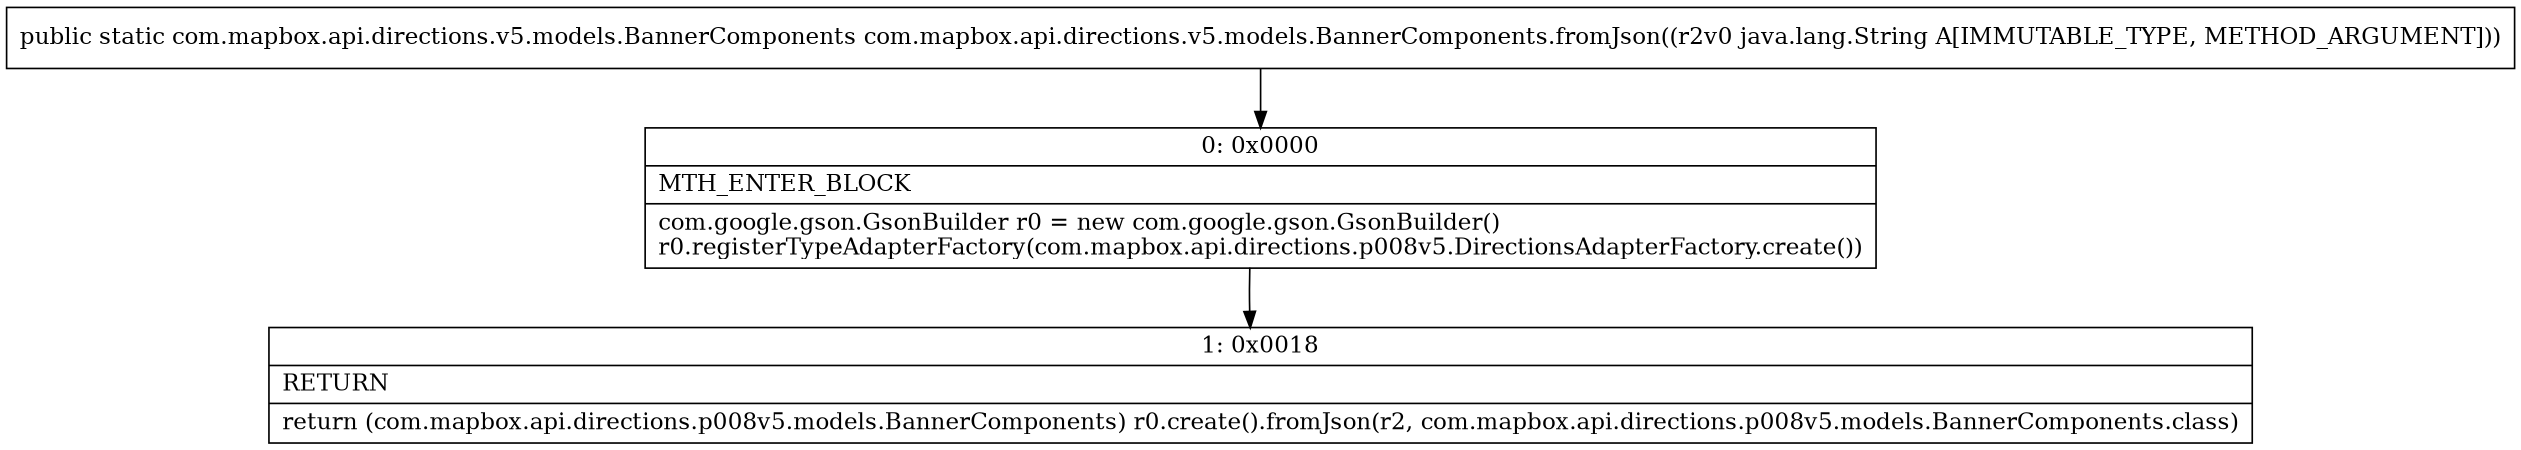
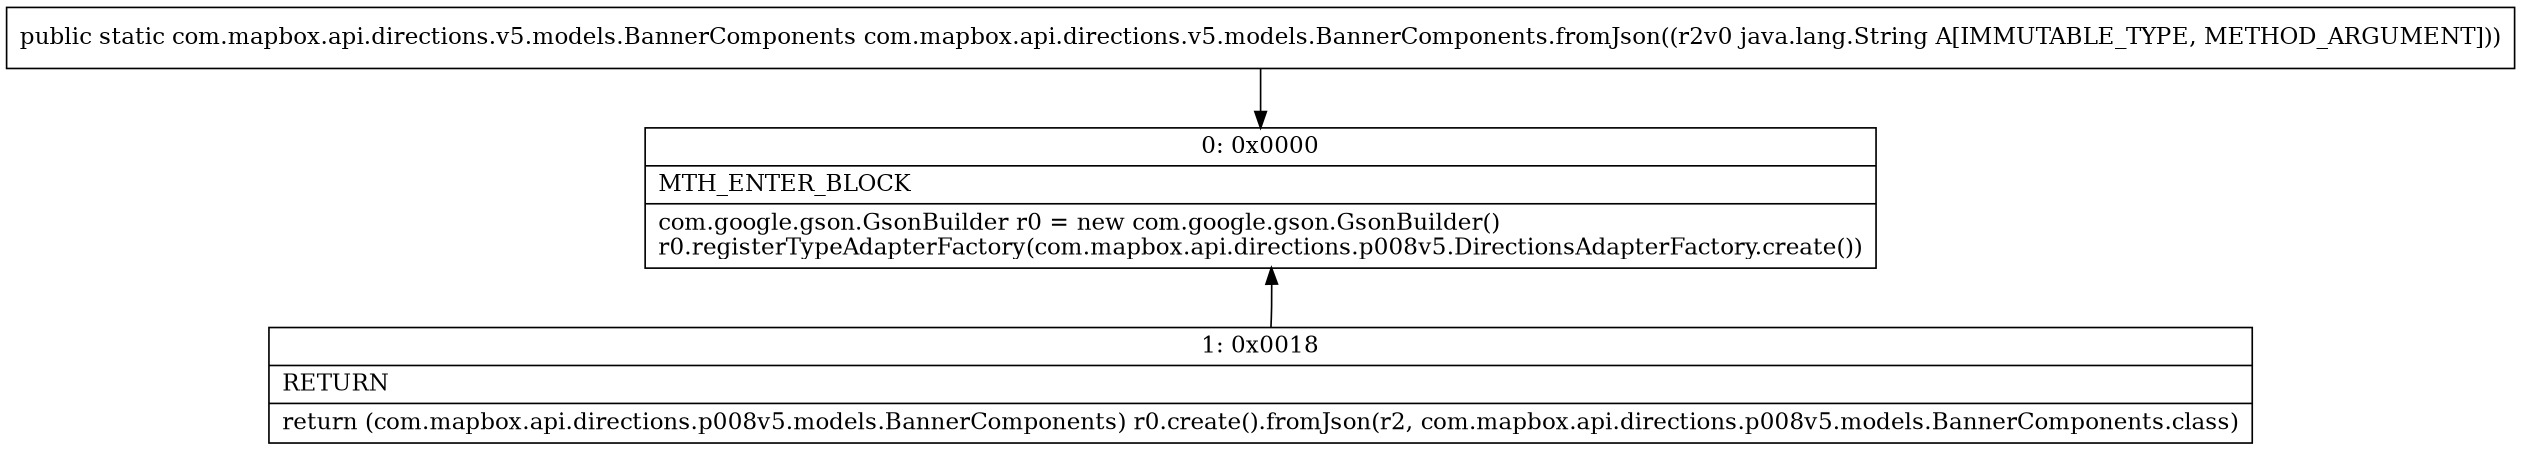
edge "0: 0x0000" -> "1: 0x0018": reversed
